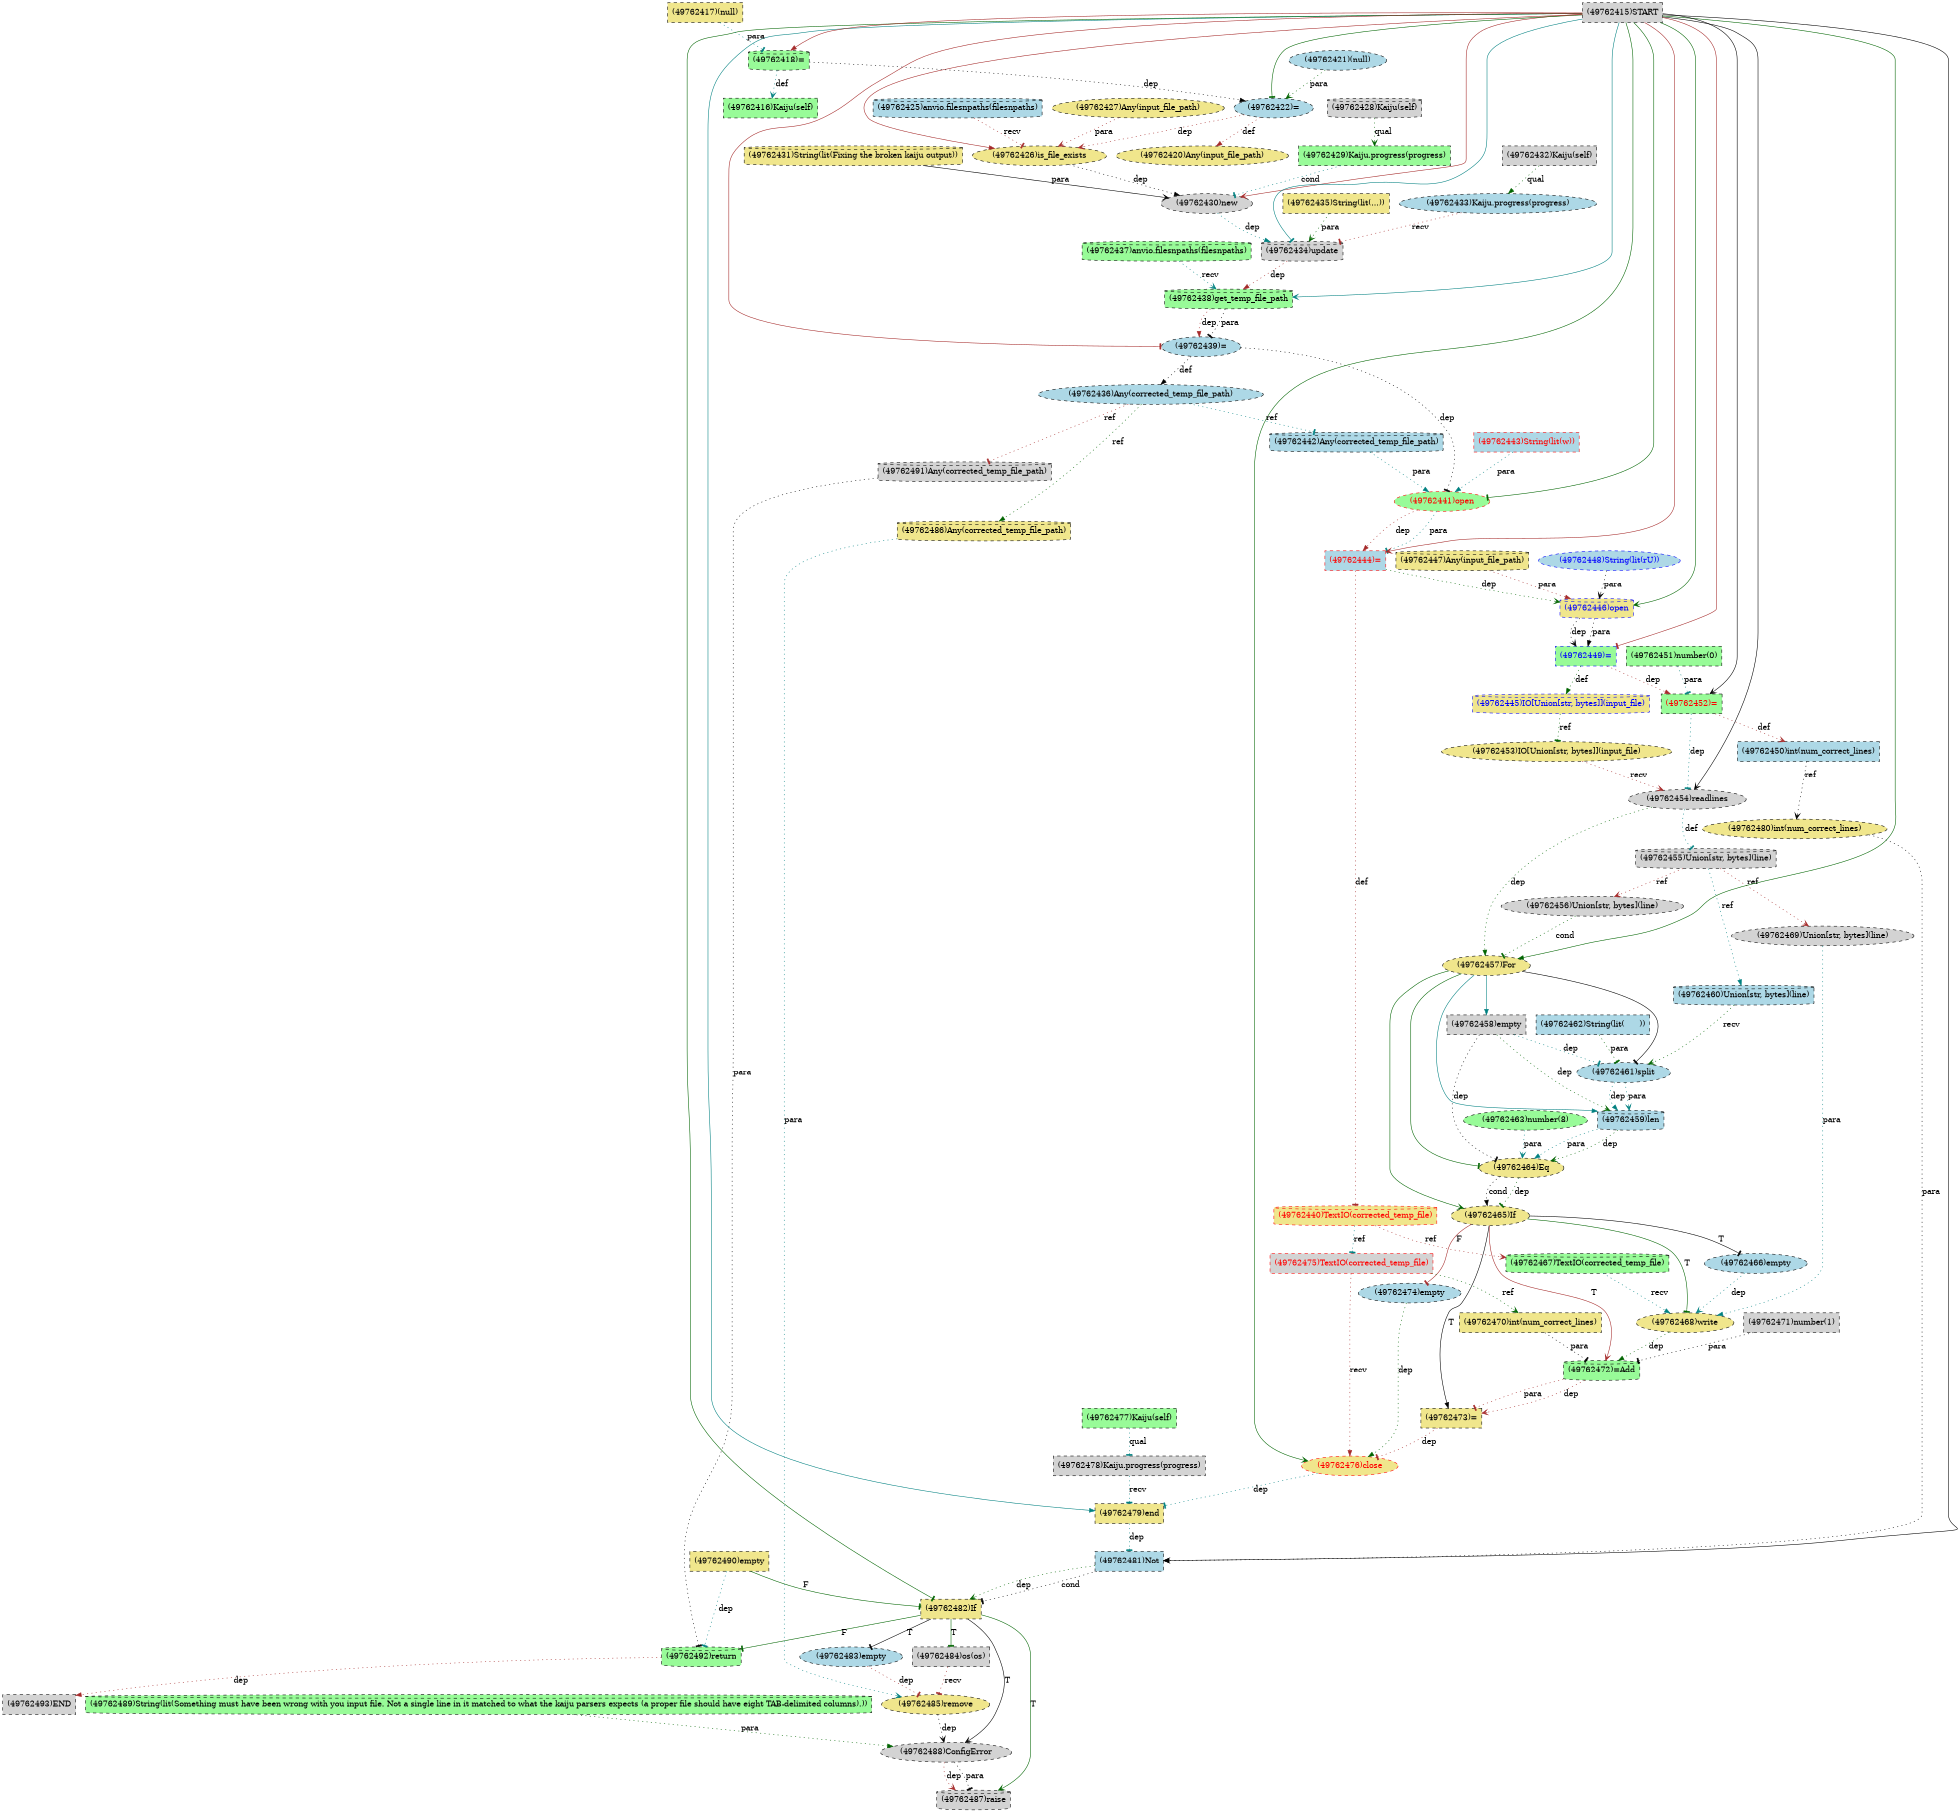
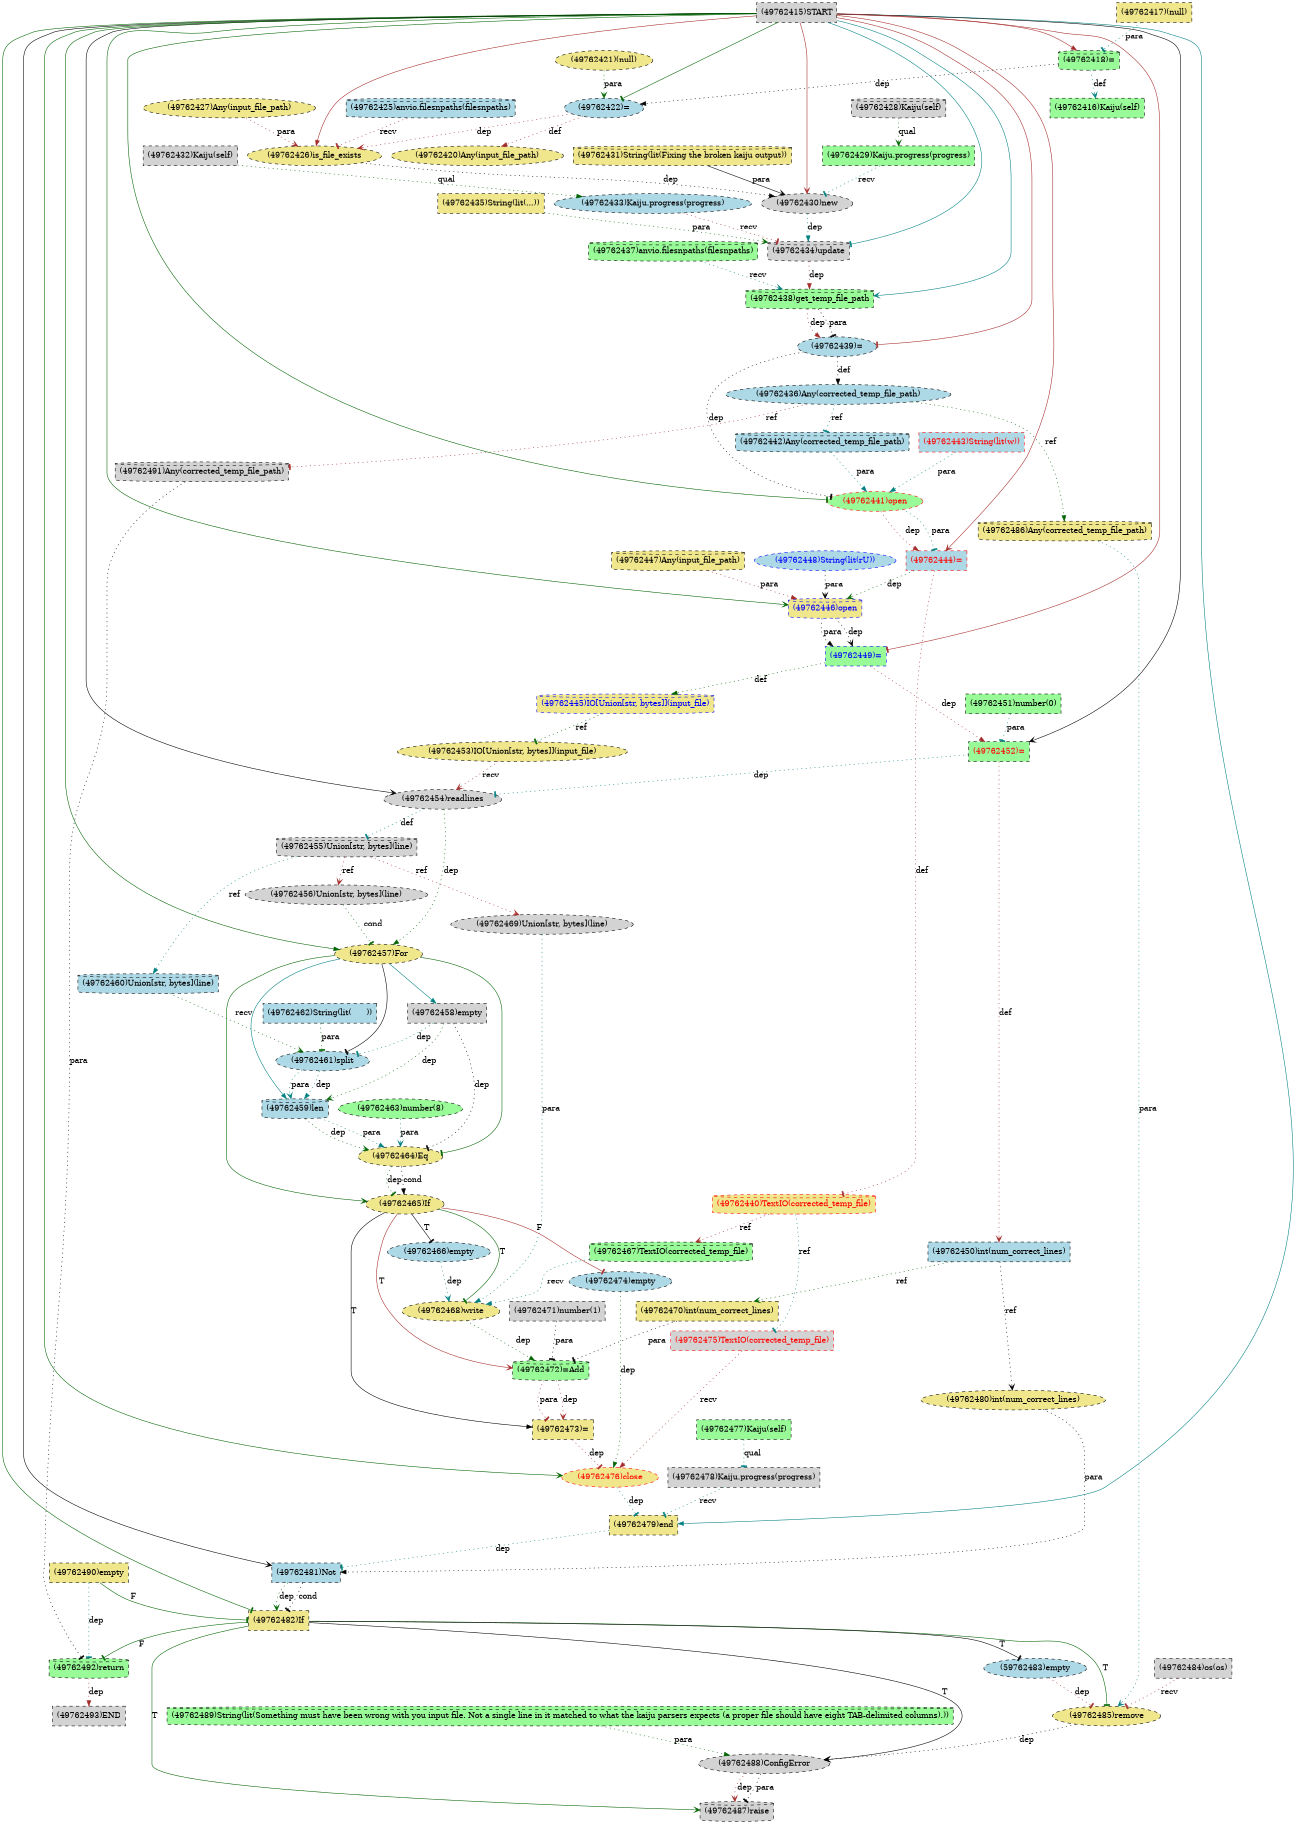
node "(49762421)(null)": fillcolor lightblue -> khaki
edge "(49762429)Kaiju.progress(progress)" -> "(49762430)new": label "cond" -> "recv"
edge "(49762475)TextIO(corrected_temp_file)" -> "(49762470)int(num_correct_lines)": now "(49762450)int(num_correct_lines)" -> "(49762470)int(num_correct_lines)"
edge "(49762482)If" -> "(49762484)os(os)": now "(49762482)If" -> "(49762485)remove"
node "(49762483)empty": label "(49762483)empty" -> "(59762483)empty"
